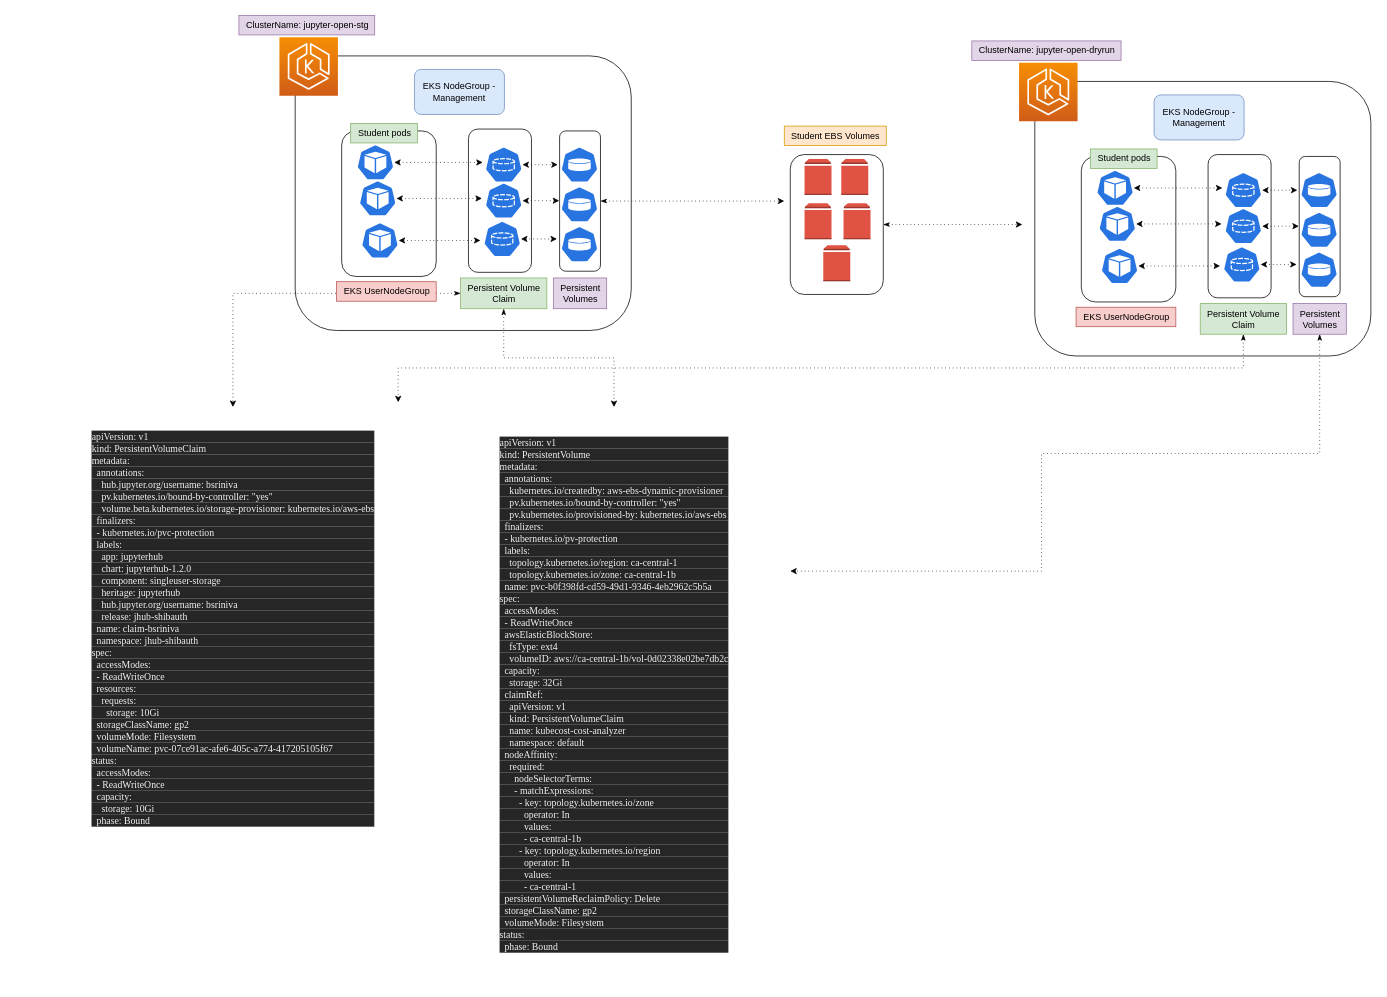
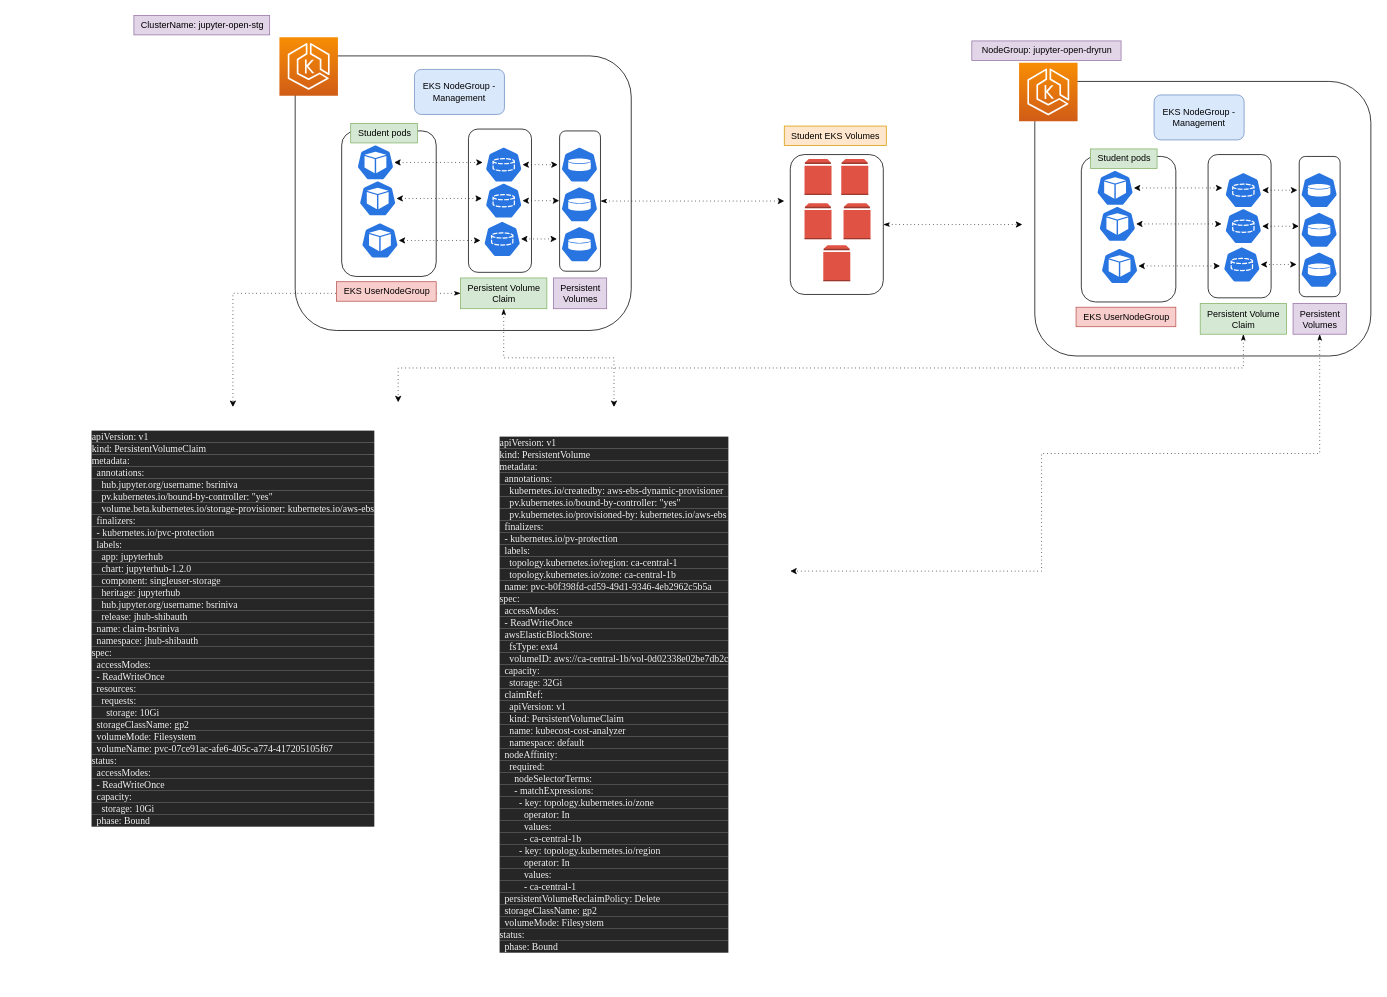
node "ClusterName: jupyter-open-stg": moved (307, 25) -> (202, 25)
node "ClusterName: jupyter-open-dryrun": label "ClusterName: jupyter-open-dryrun" -> "NodeGroup: jupyter-open-dryrun"
node "Student EBS Volumes": label "Student EBS Volumes" -> "Student EKS Volumes"
